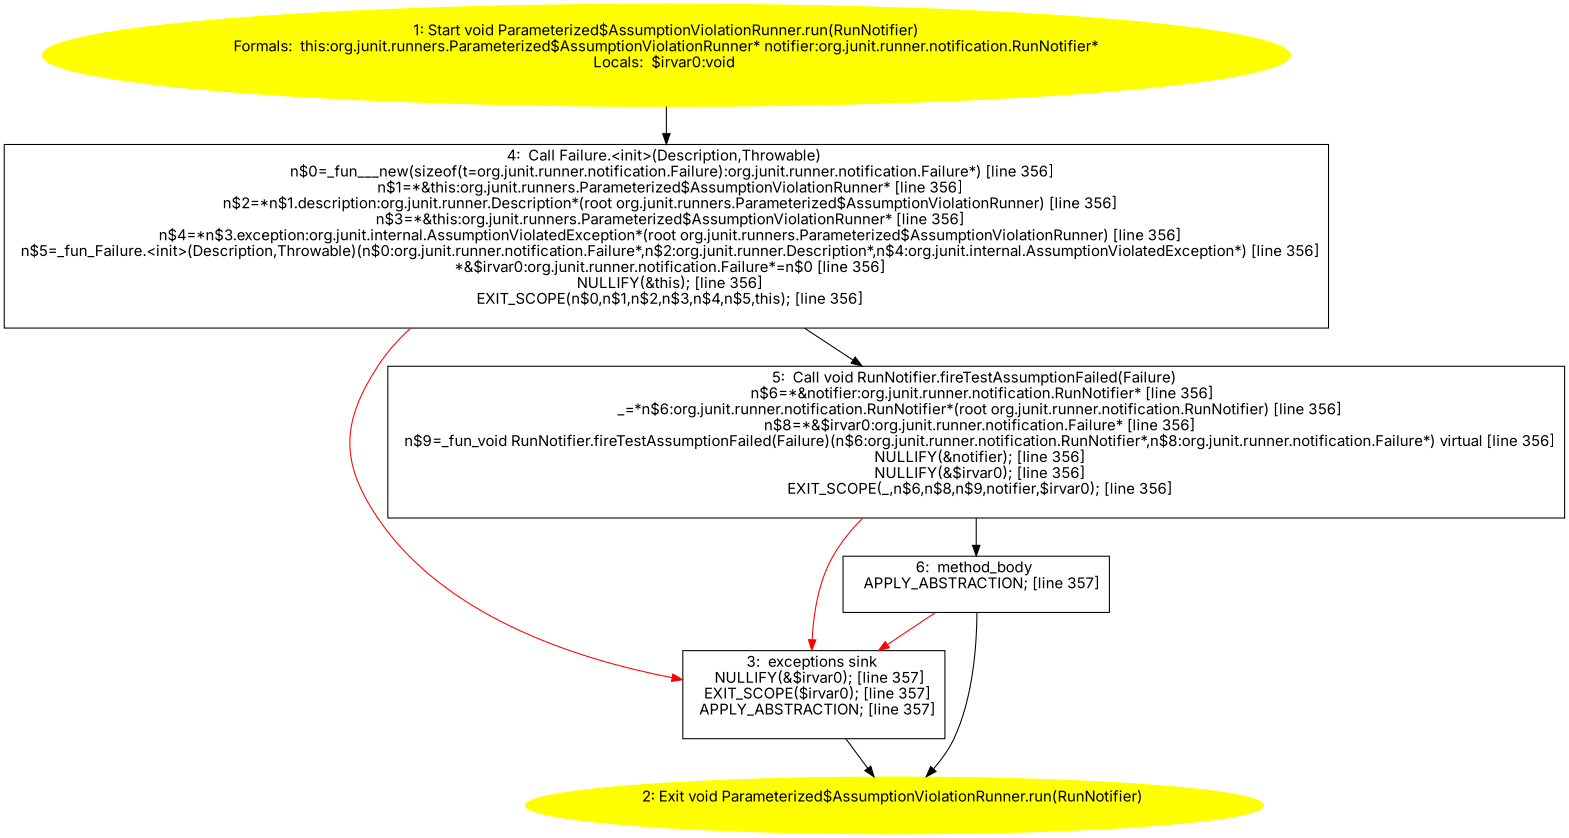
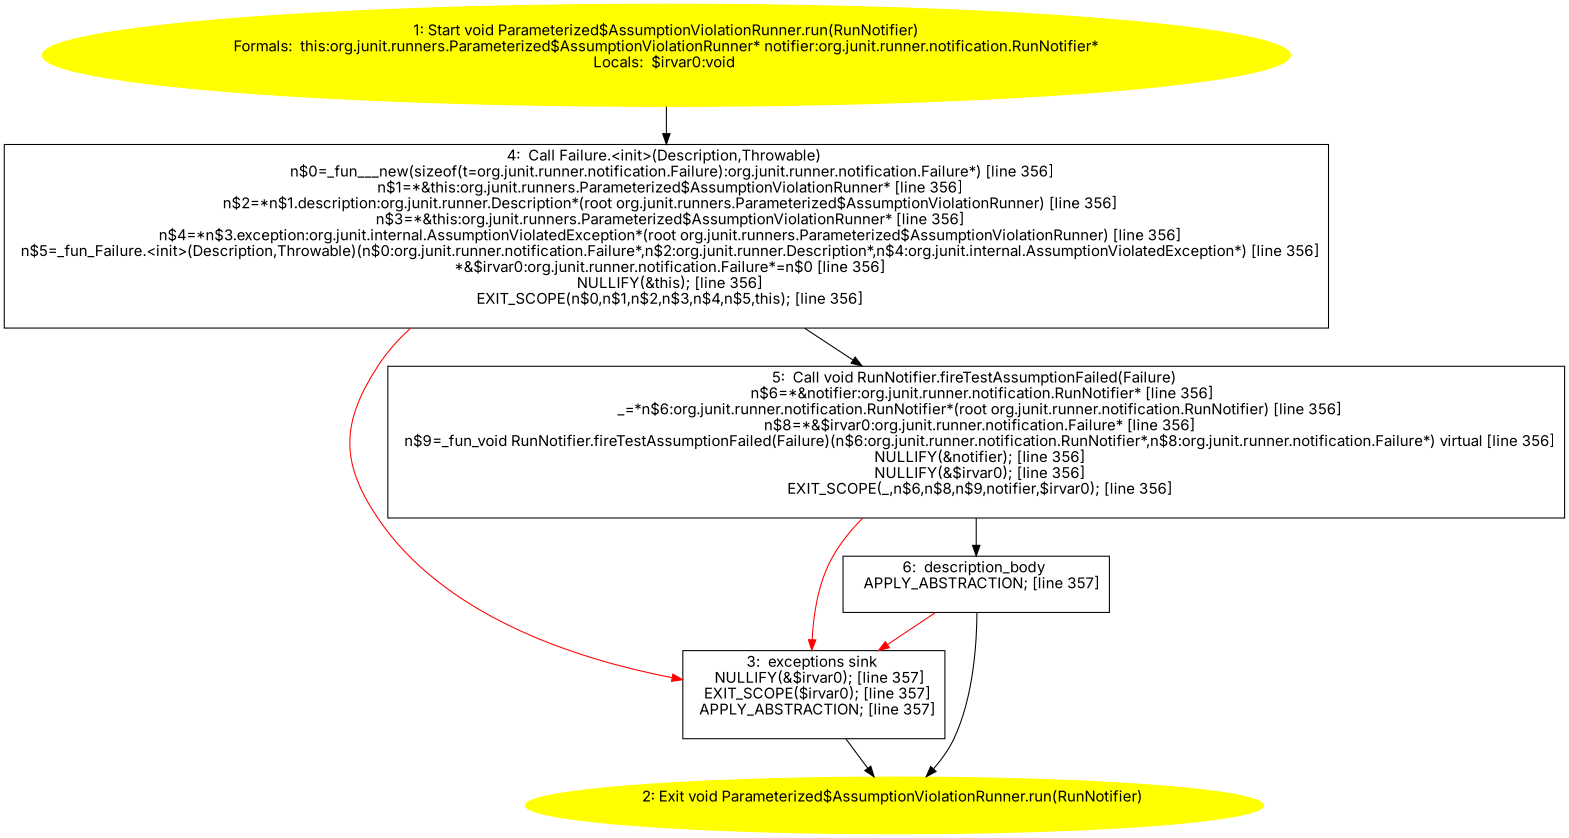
node "6:  method_body APPLY_ABSTRACTION; [line 357]": label "6:  method_body APPLY_ABSTRACTION; [line 357]" -> "6:  description_body APPLY_ABSTRACTION; [line 357]"
